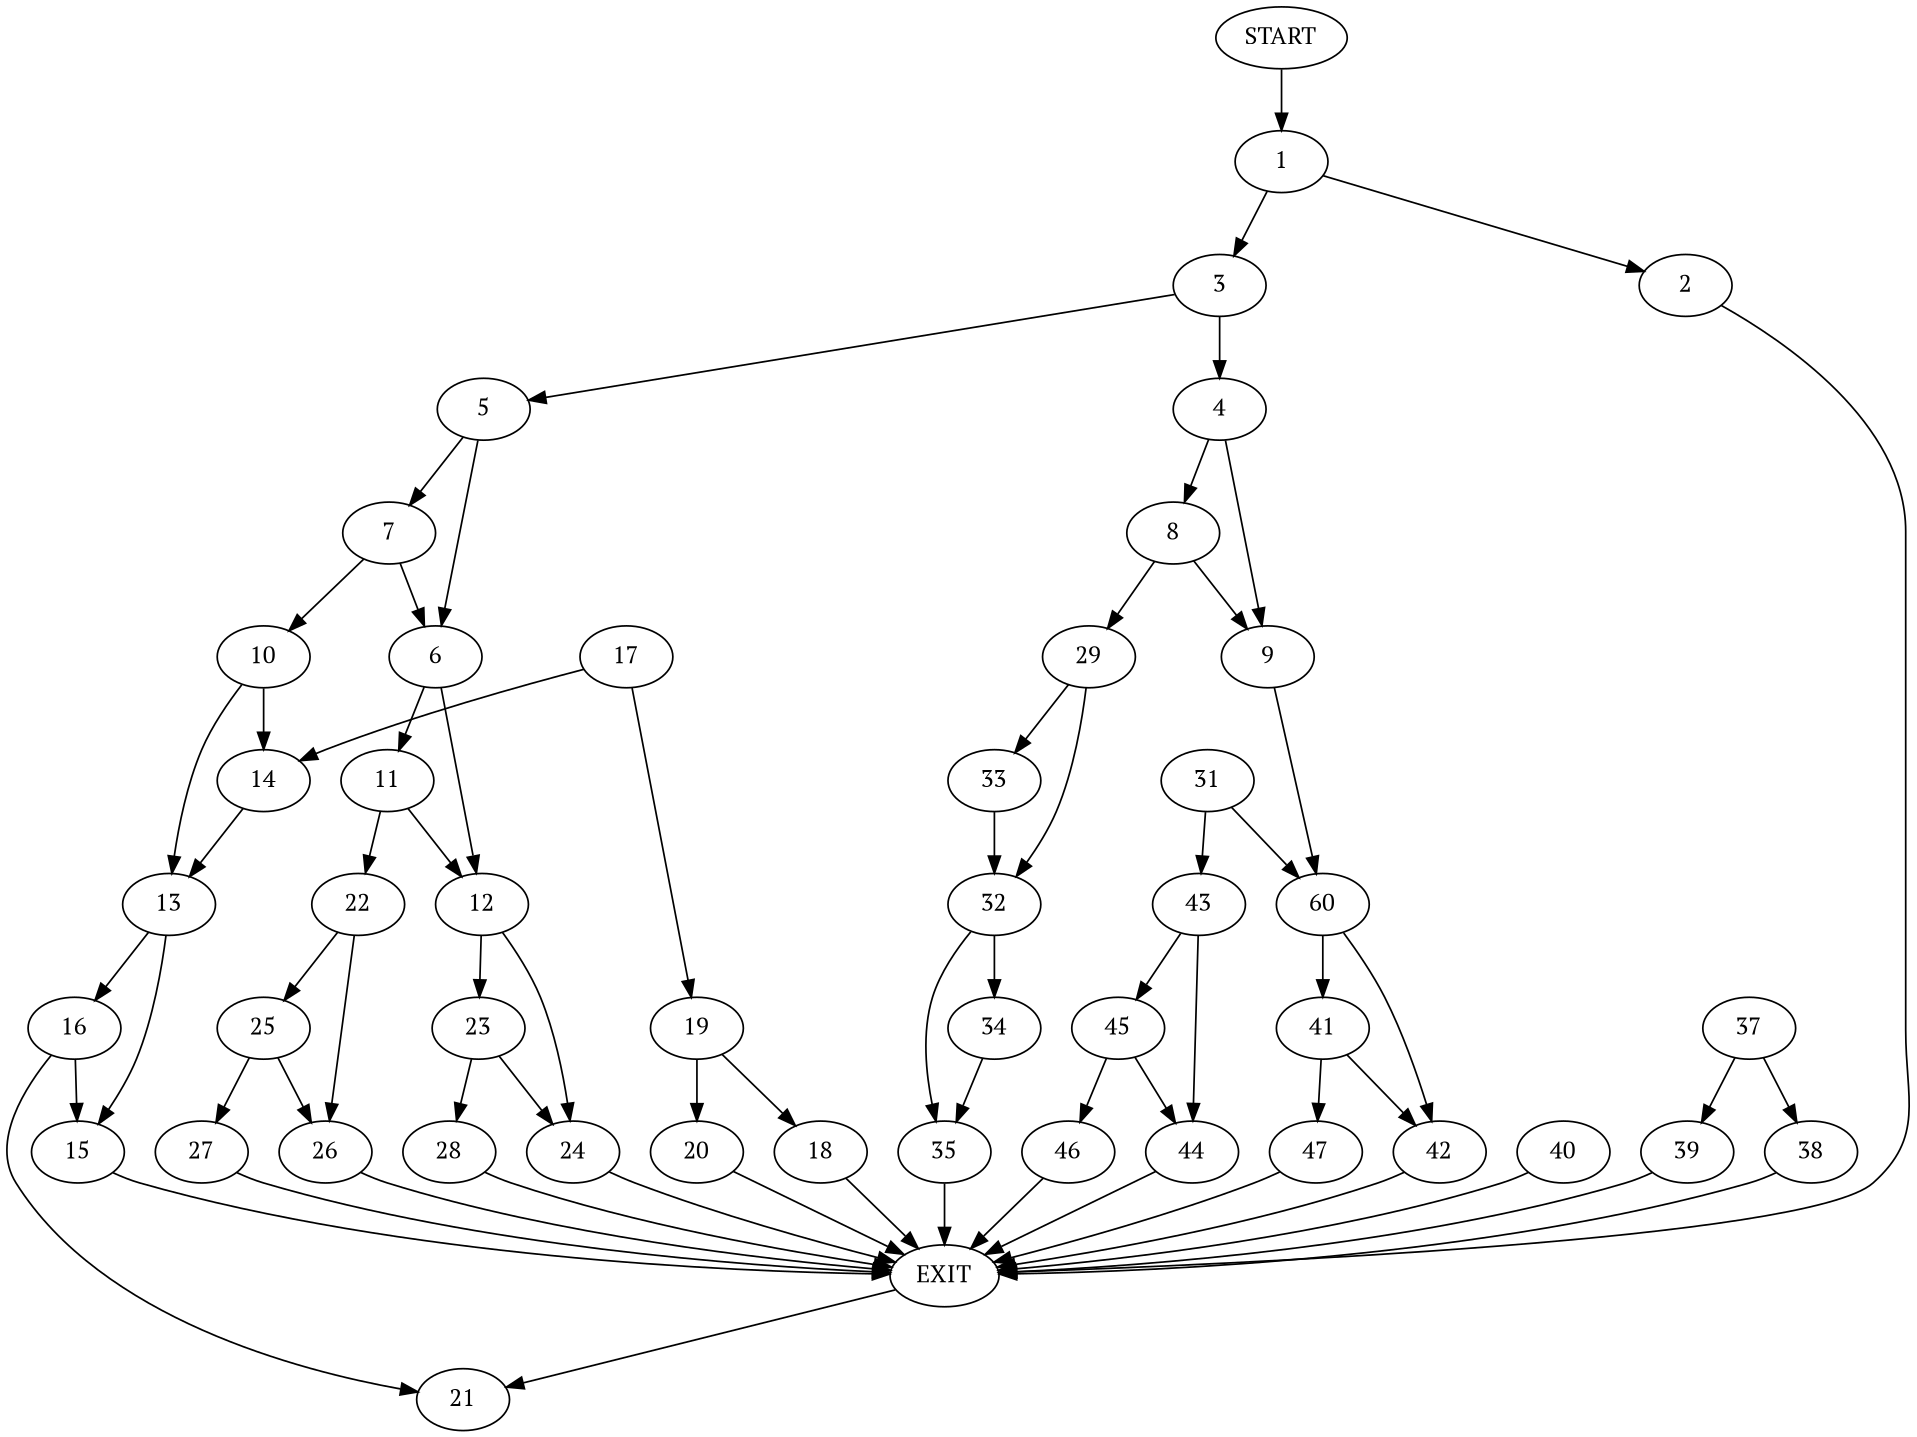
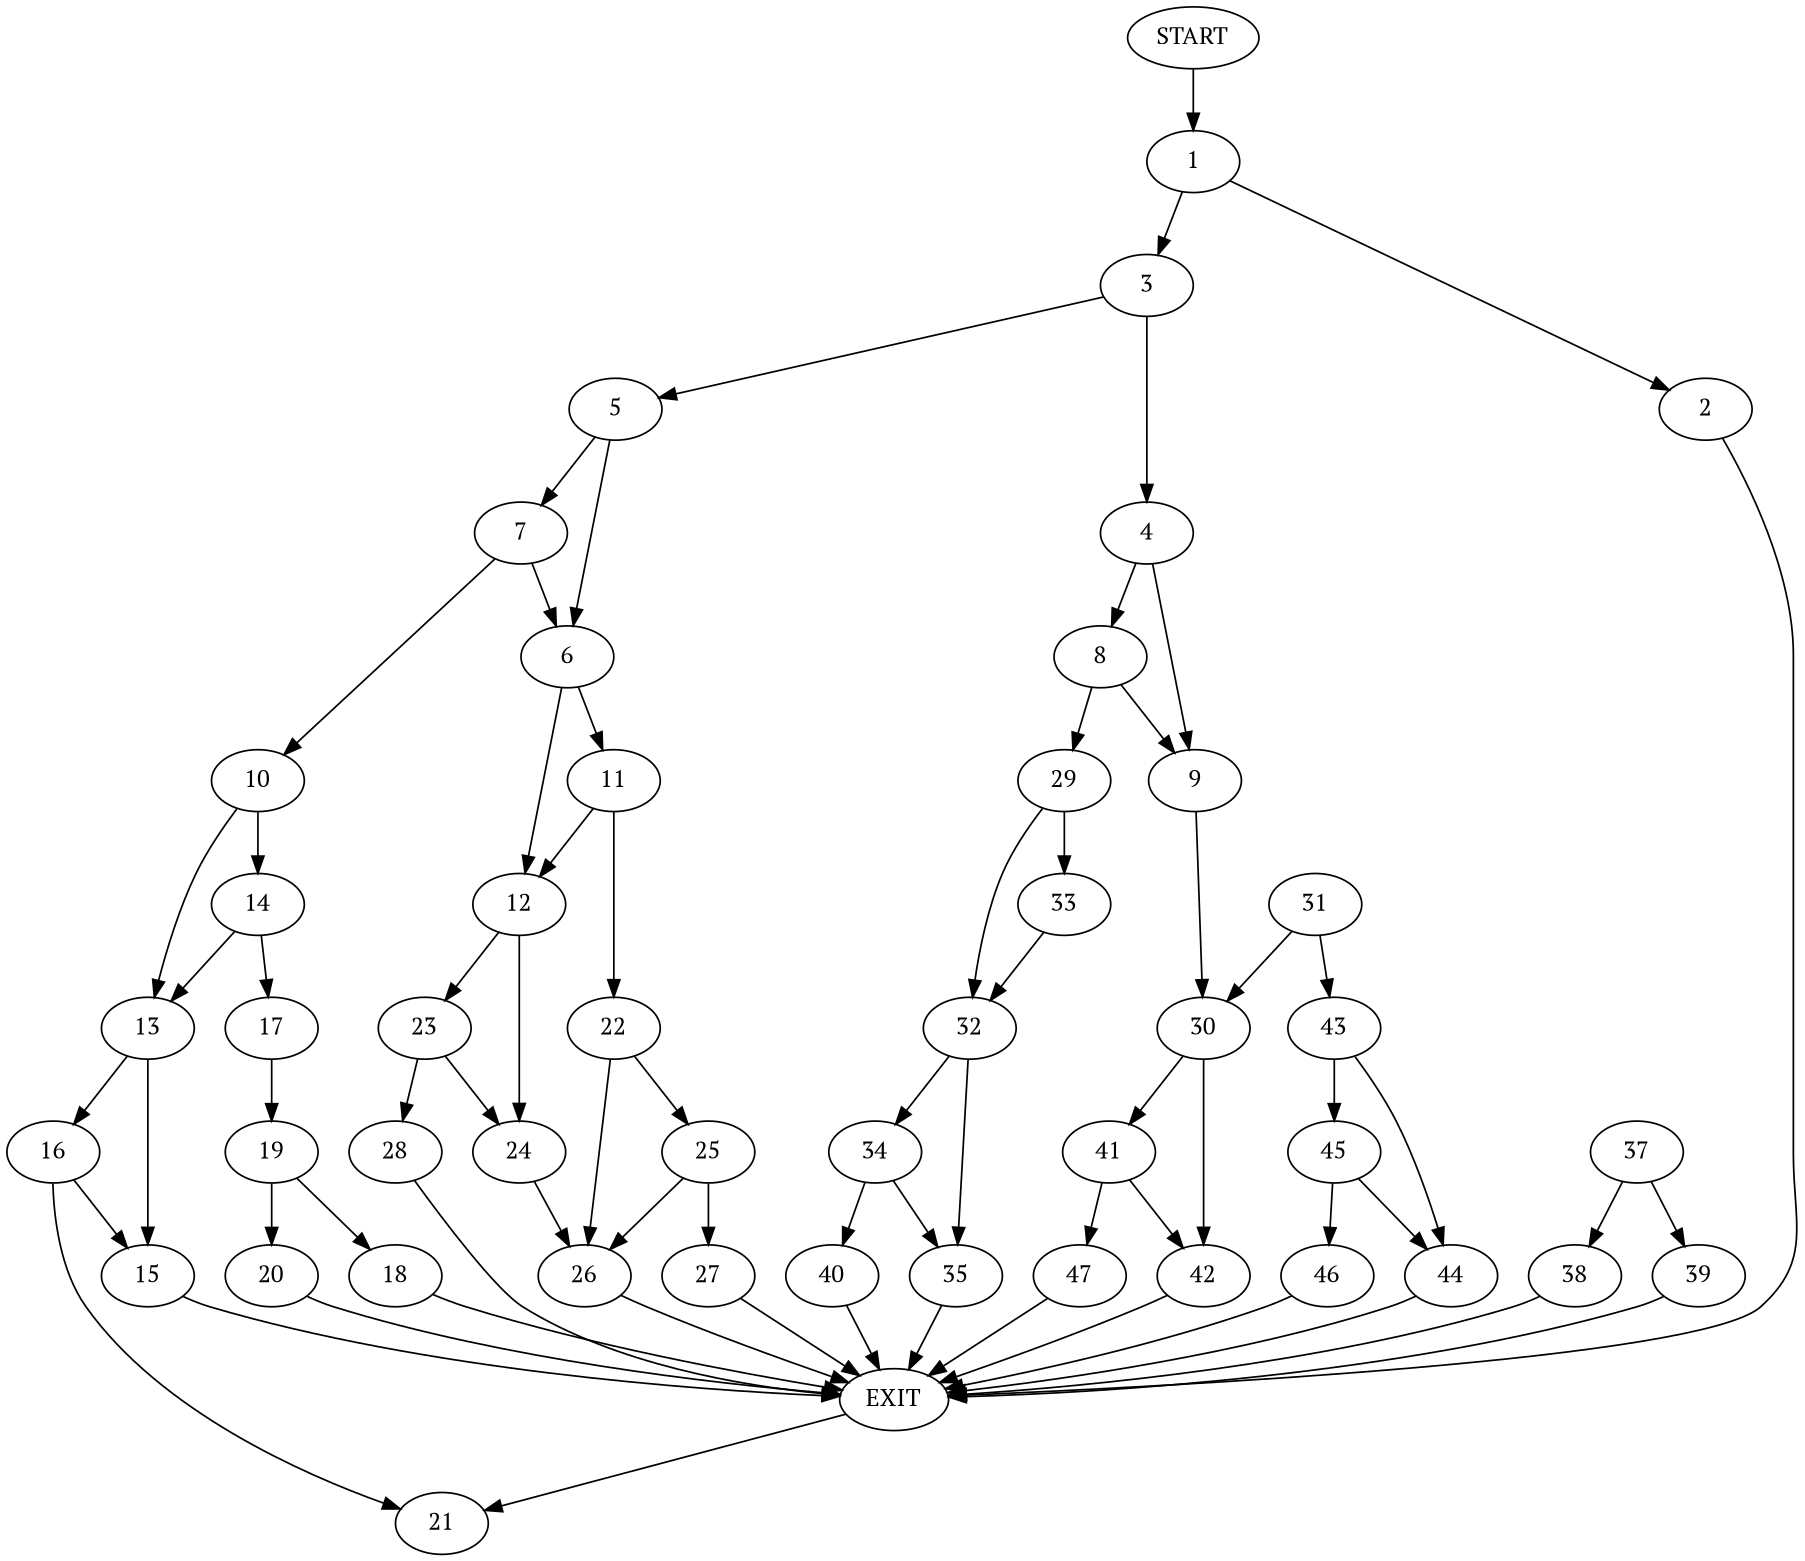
edge "17" -> "14": reversed
node "60": label "60" -> "30"
edge "34" -> "40": added
edge "24" -> "EXIT": now "24" -> "26"
